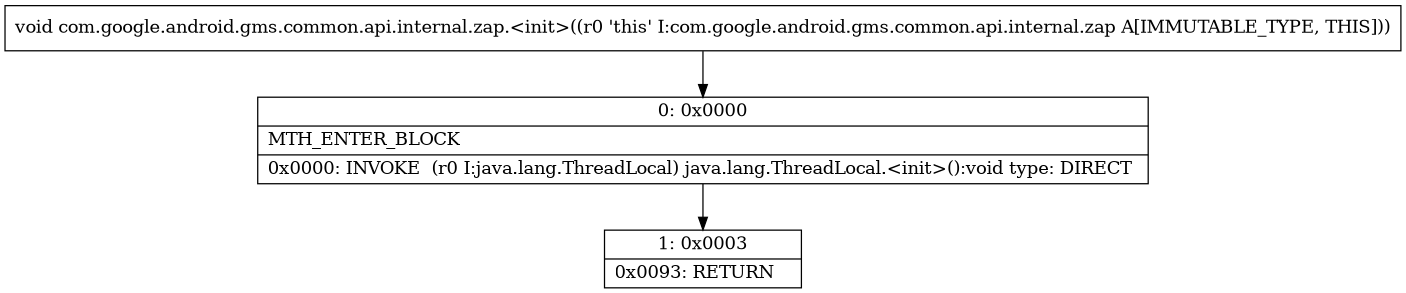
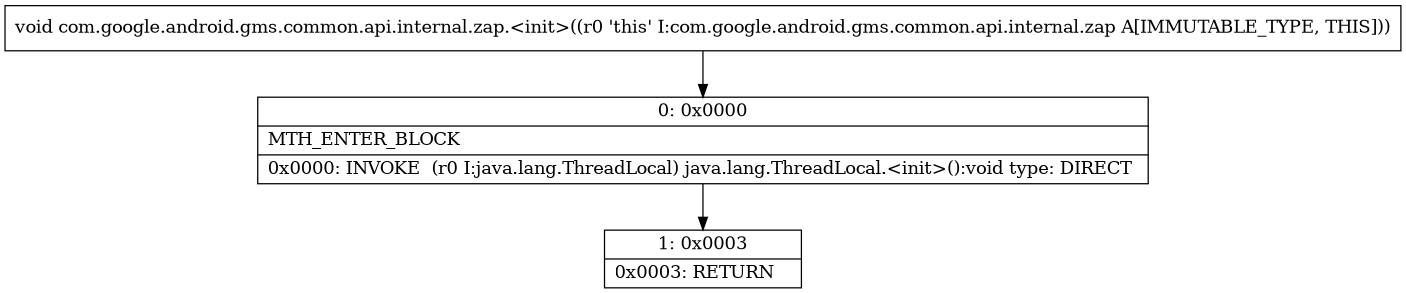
node "1: 0x0003": text "0x0093: RETURN" -> "0x0003: RETURN"
